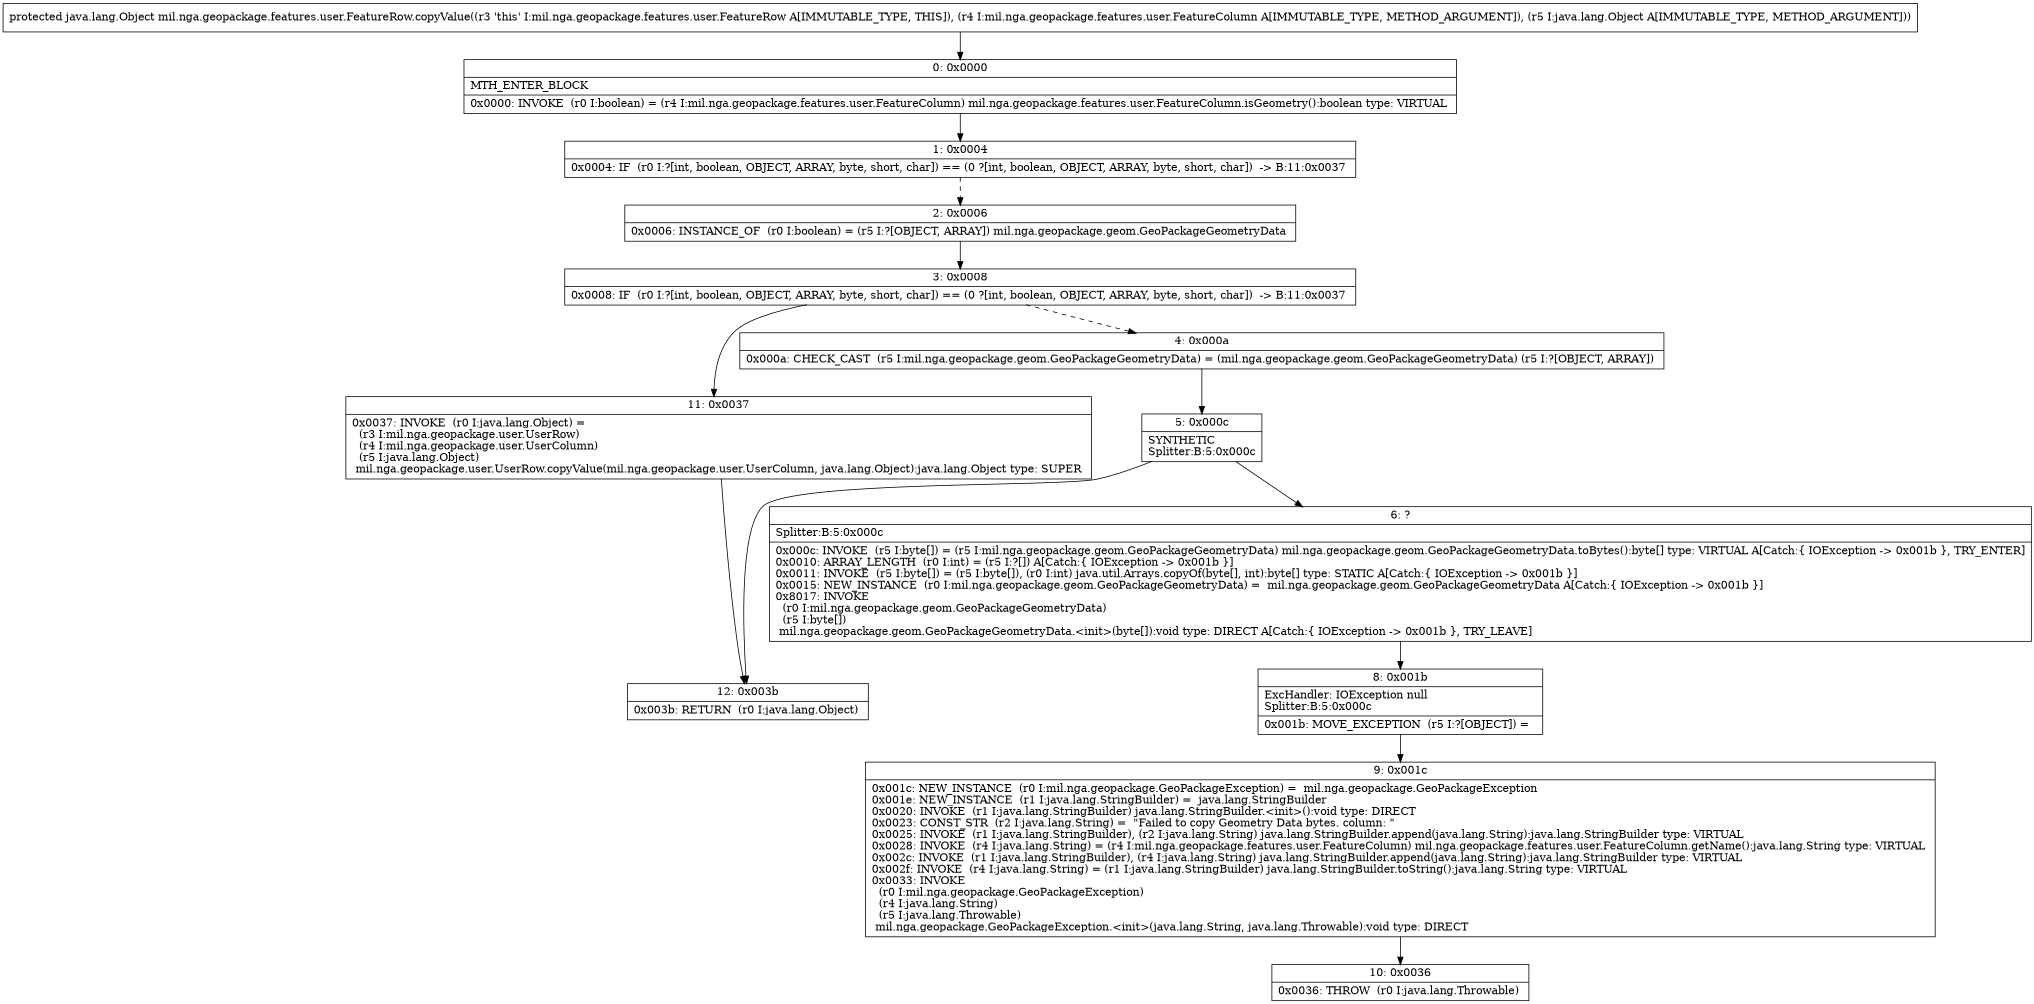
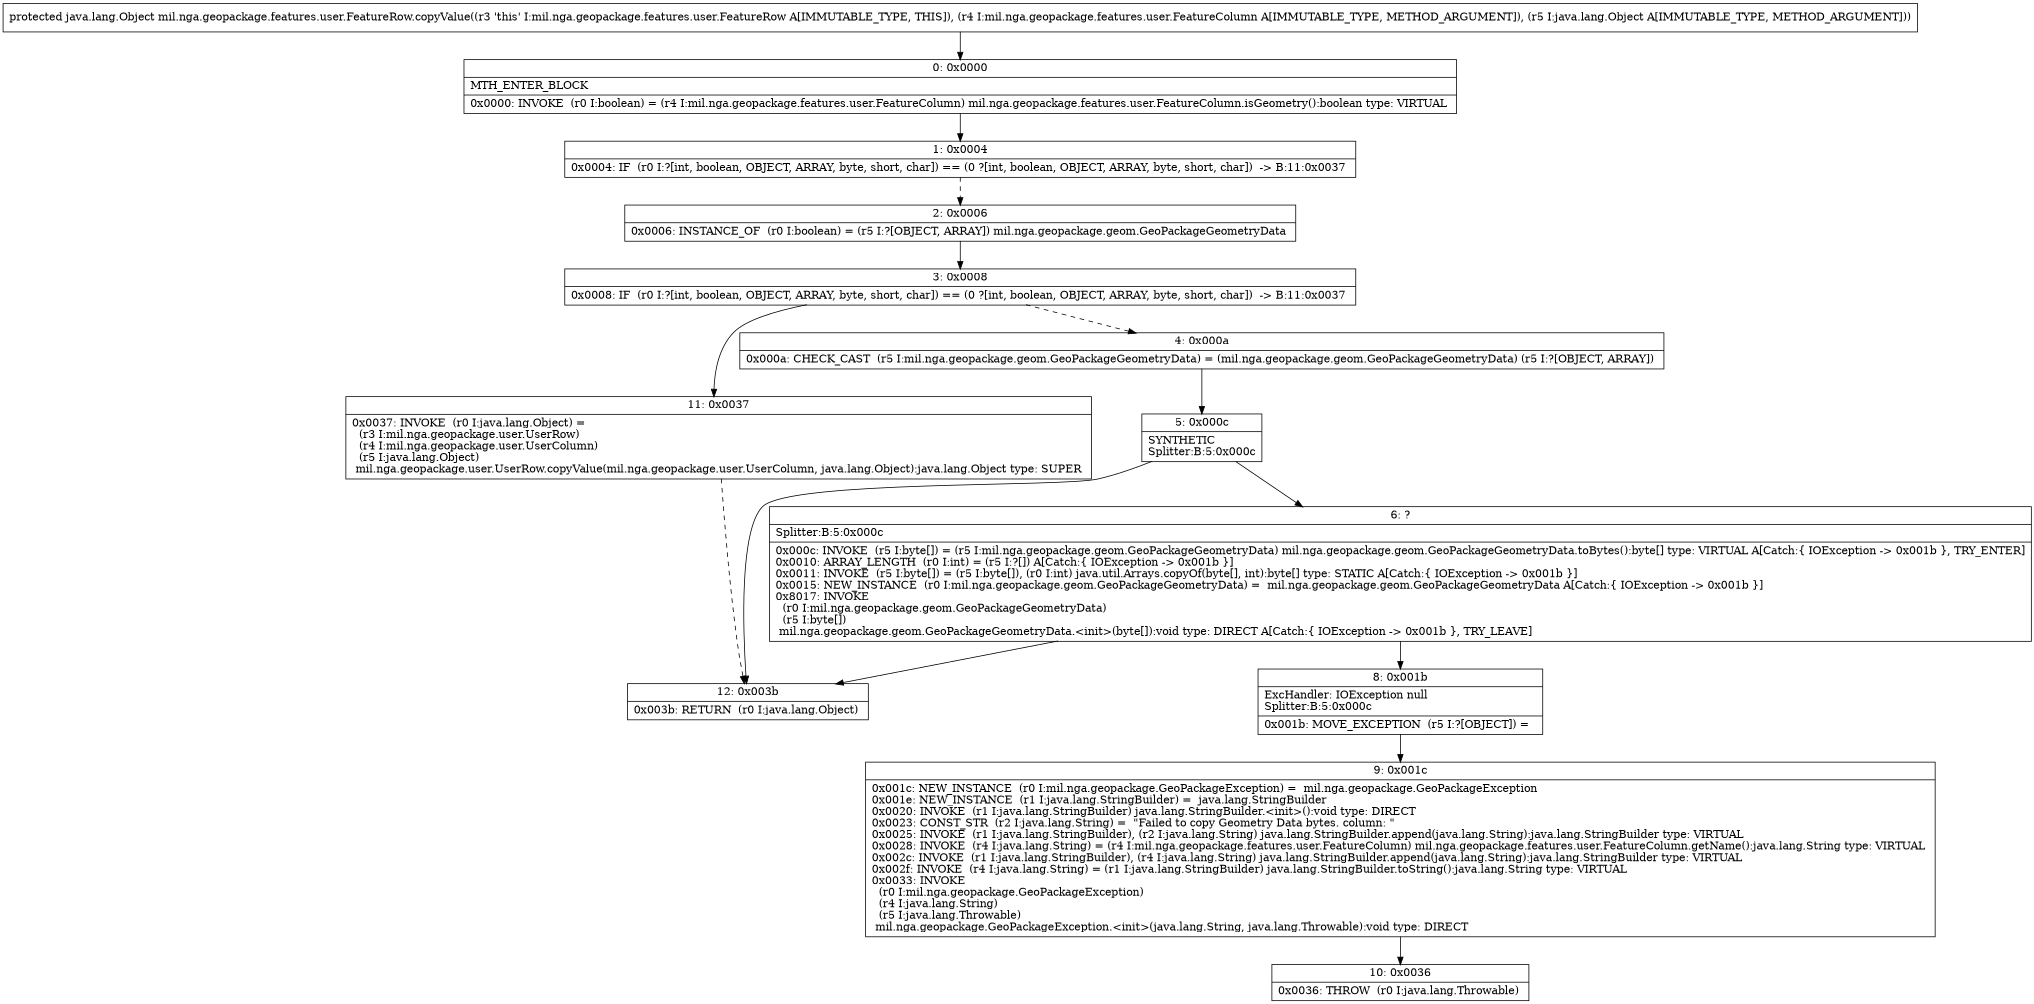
edge "11: 0x0037" -> "12: 0x003b": style solid -> dashed
edge "6: ?" -> "12: 0x003b": added
